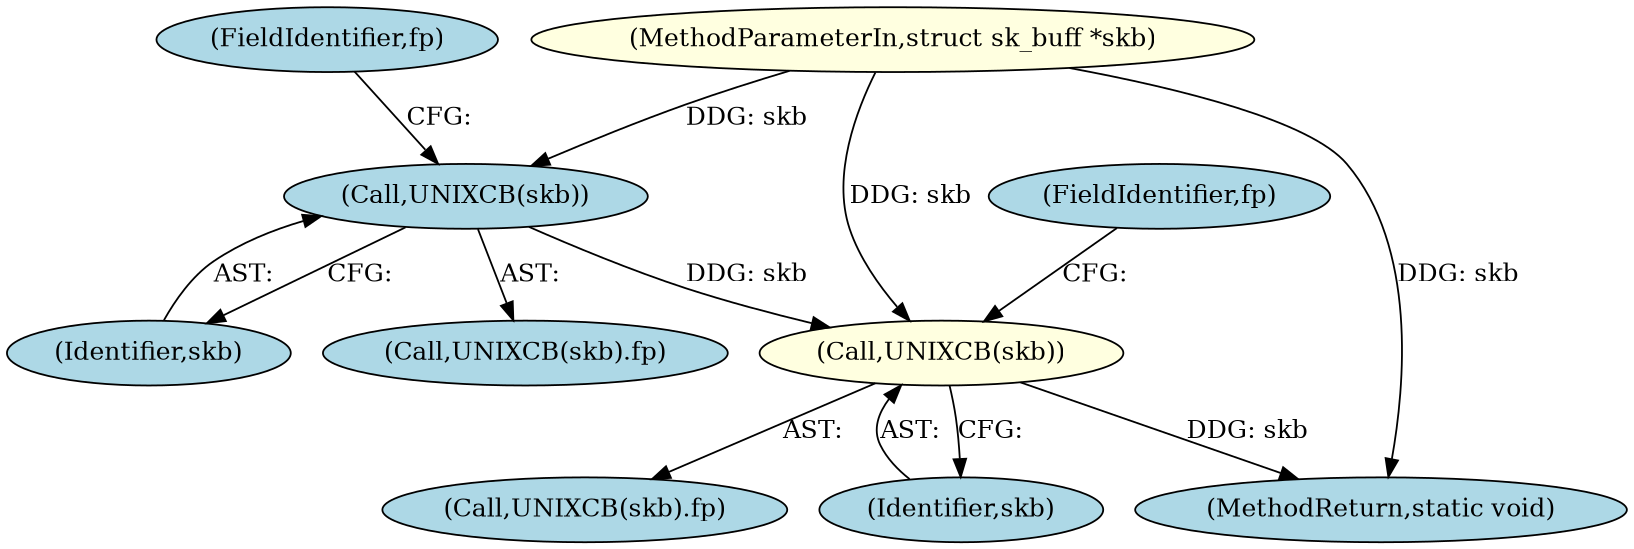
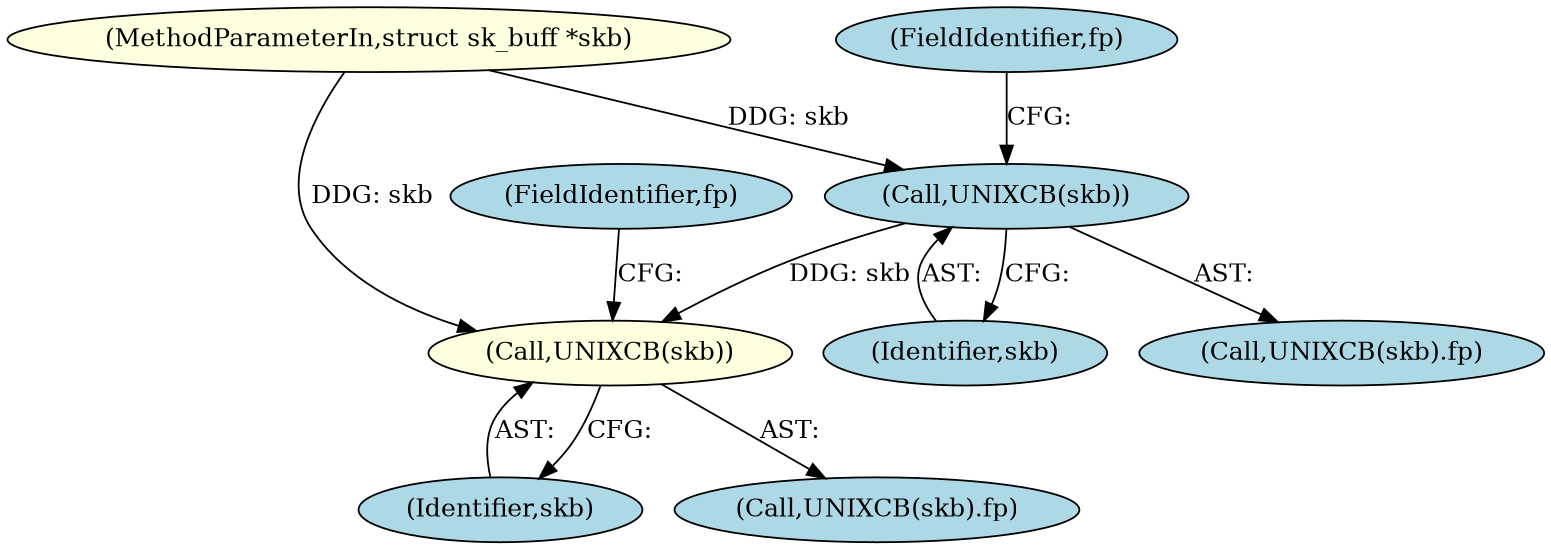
node "(MethodReturn,static void)": removed
